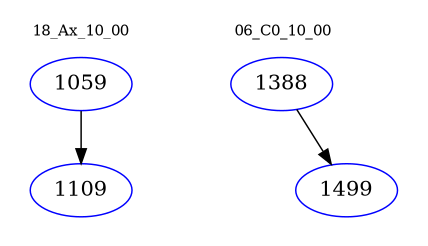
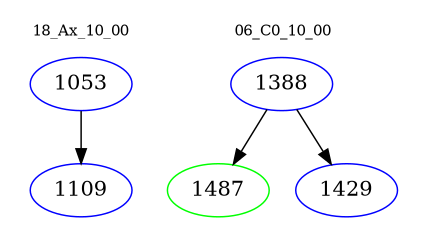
node "1059": label "1059" -> "1053"
node "1487": added
node "1499": label "1499" -> "1429"
